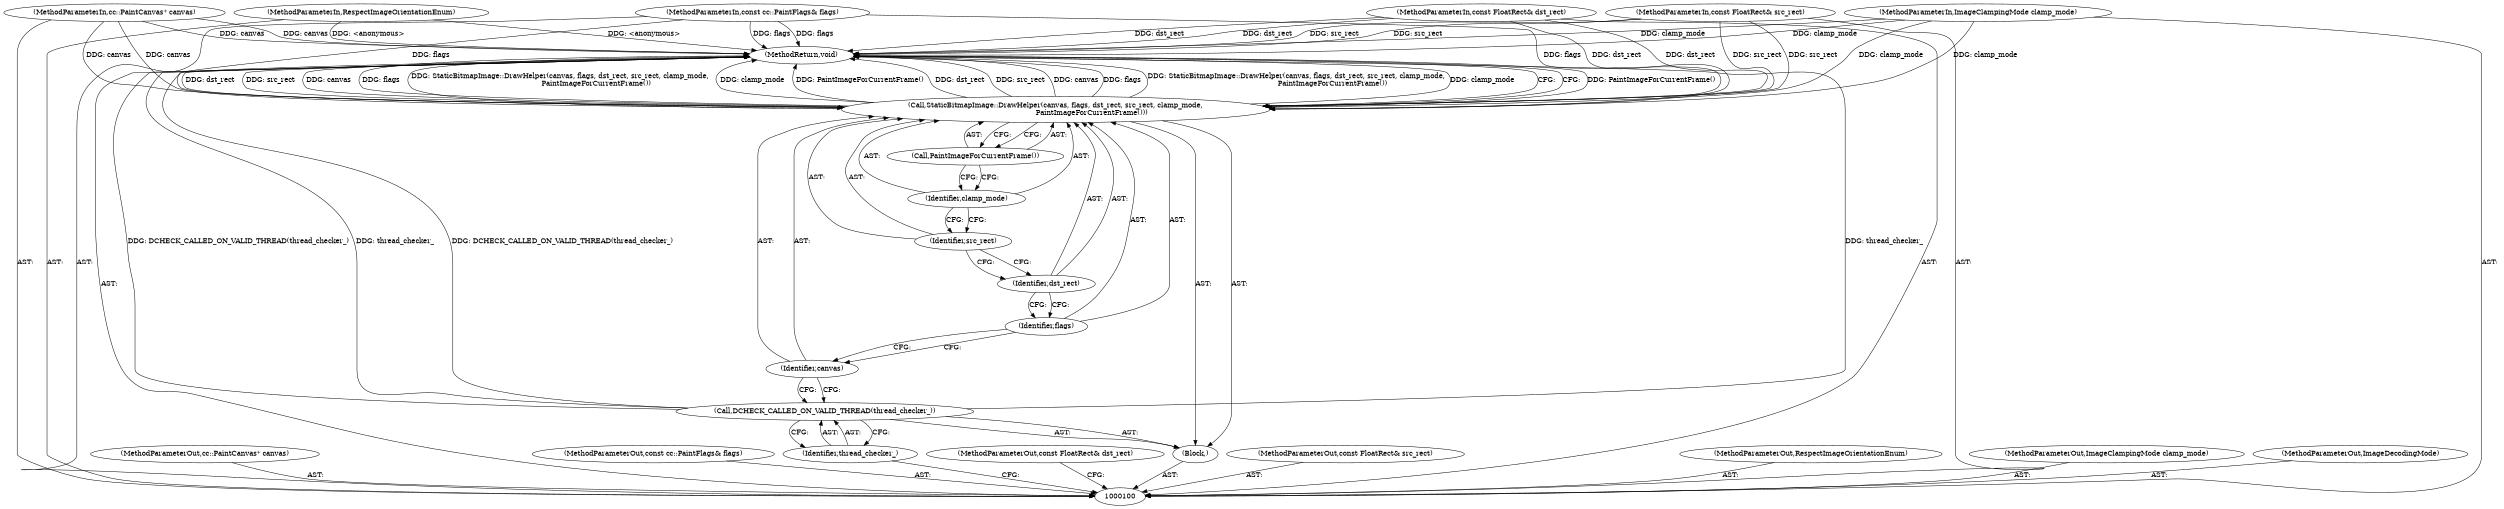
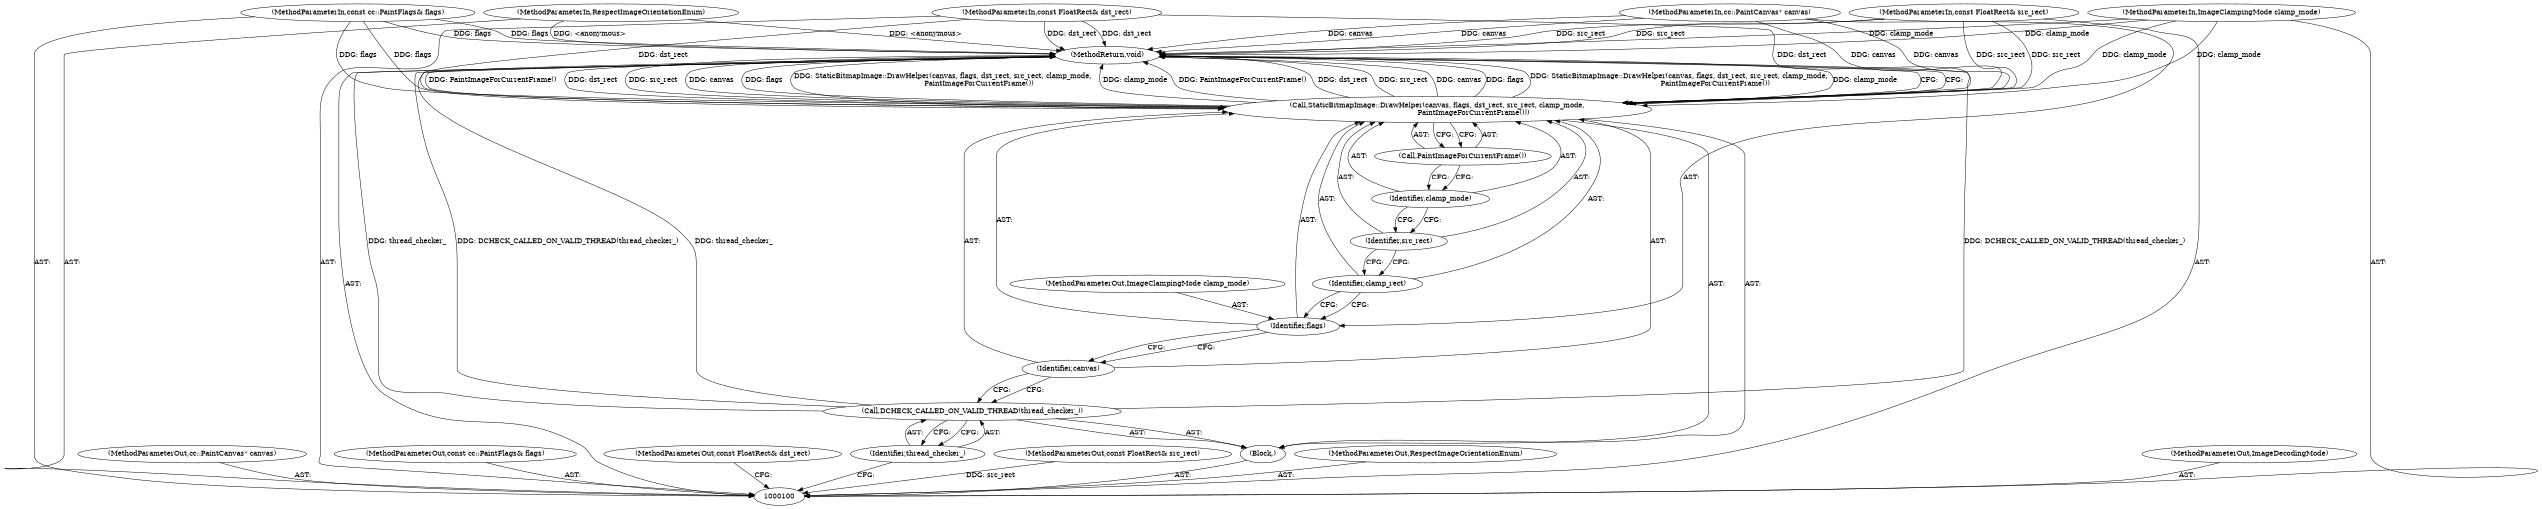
node "(Identifier,dst_rect)": label "(Identifier,dst_rect)" -> "(Identifier,clamp_rect)"
edge "(MethodParameterOut,const FloatRect& src_rect)" -> "1000100": label "AST: " -> "DDG: src_rect"
edge "(MethodParameterIn,cc::PaintCanvas* canvas)" -> "1000100": now "(MethodParameterIn,cc::PaintCanvas* canvas)" -> "(Identifier,flags)"
edge "(MethodParameterOut,ImageClampingMode clamp_mode)" -> "1000100": now "(MethodParameterOut,ImageClampingMode clamp_mode)" -> "(Identifier,flags)"
